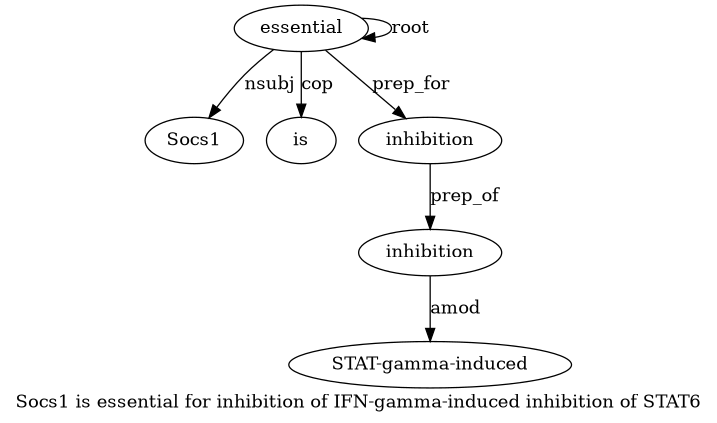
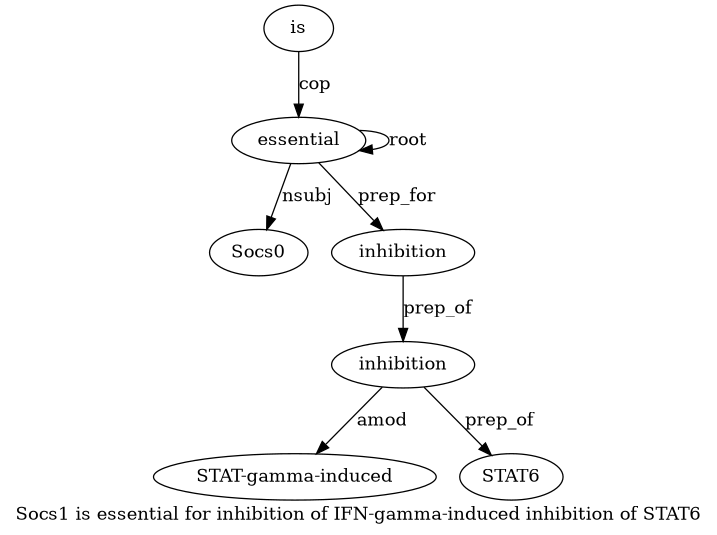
edge "essential" -> "is": reversed
node "Socs1": label "Socs1" -> "Socs0"
node "STAT6": added
